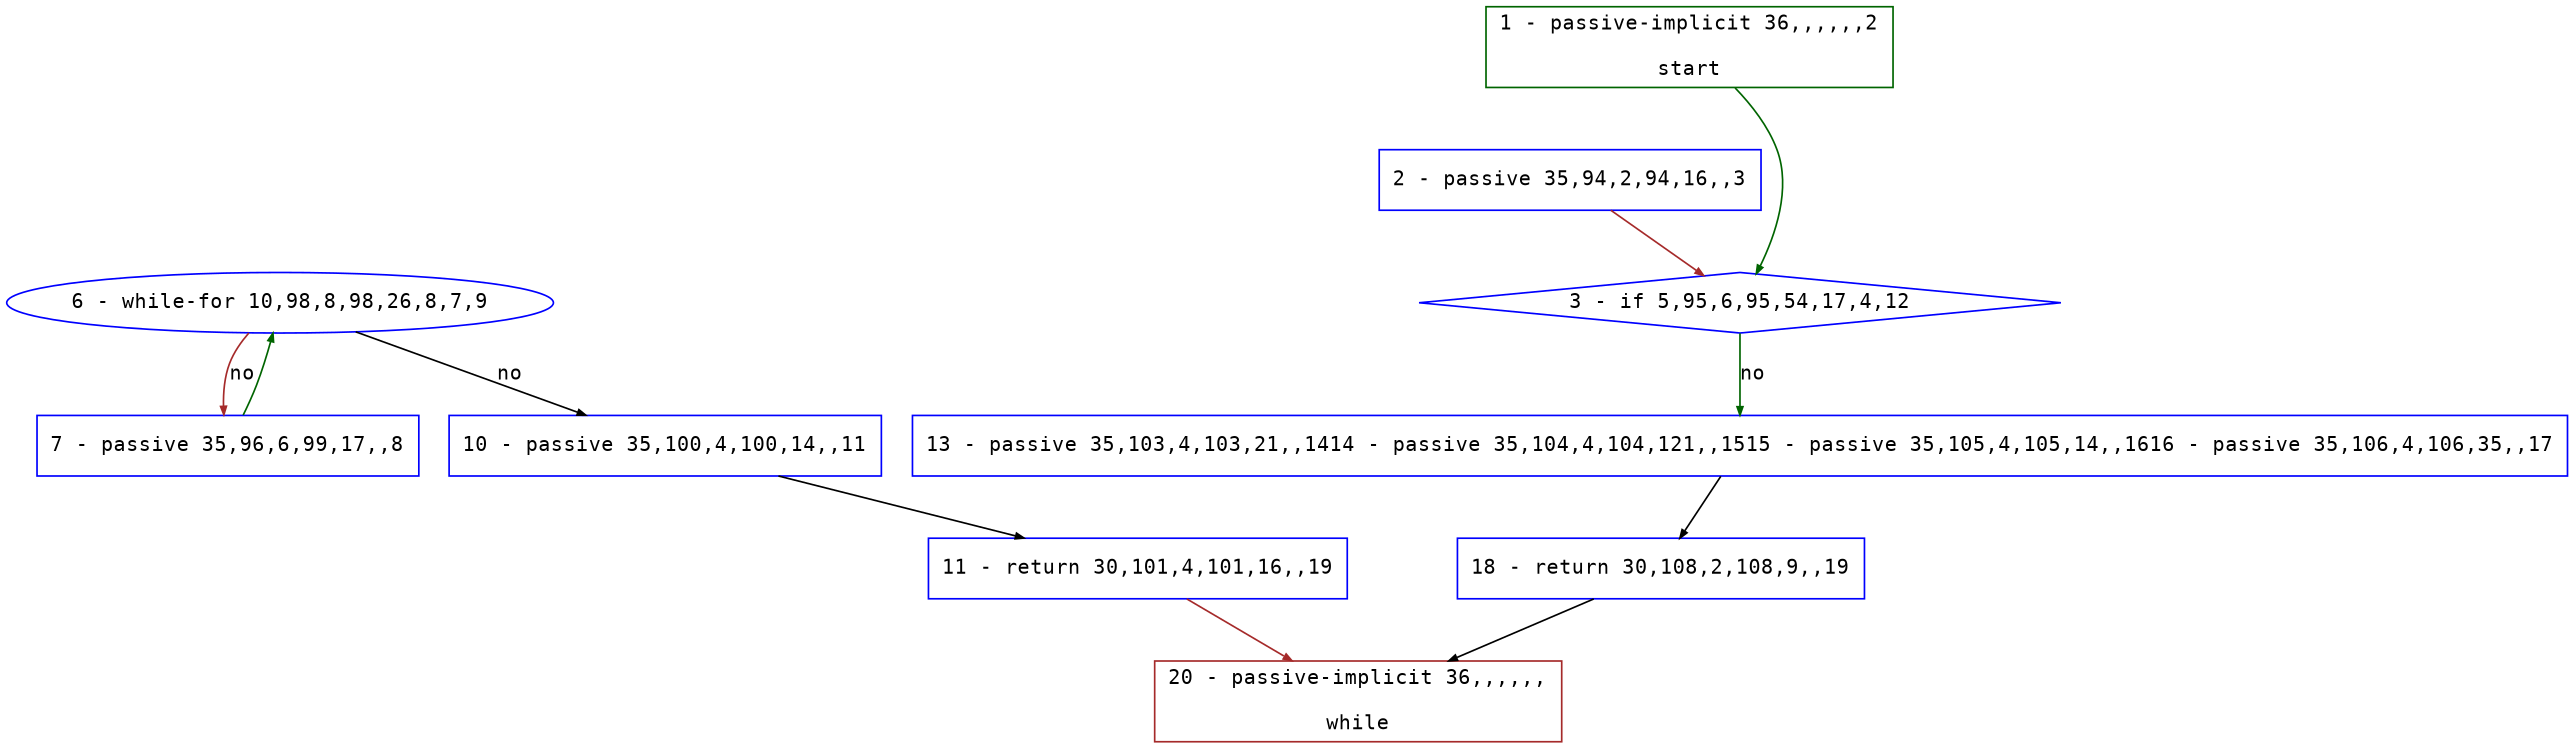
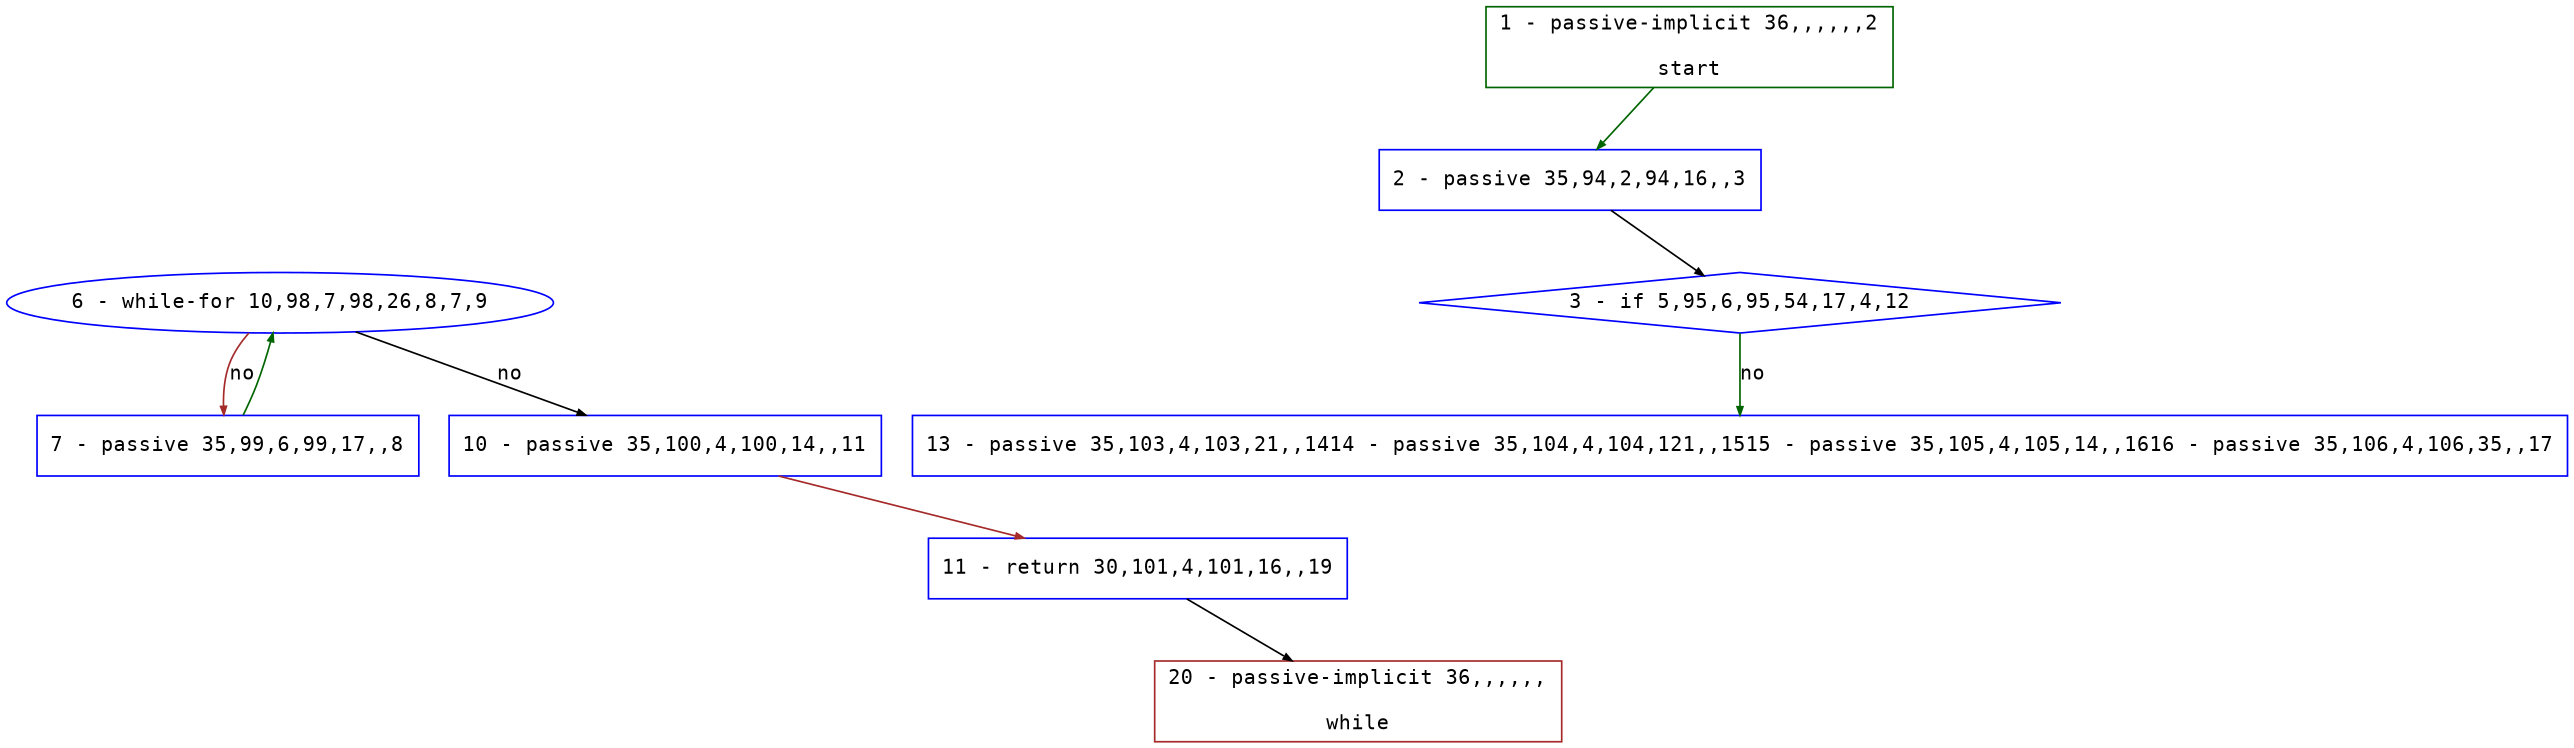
edge "1 - passive-implicit 36,,,,,,2 start" -> "3 - if 5,95,6,95,54,17,4,12": now "1 - passive-implicit 36,,,,,,2 start" -> "2 - passive 35,94,2,94,16,,3"
edge "2 - passive 35,94,2,94,16,,3" -> "3 - if 5,95,6,95,54,17,4,12": color brown -> black
node "6 - while-for 10,98,8,98,26,8,7,9": label "6 - while-for 10,98,8,98,26,8,7,9" -> "6 - while-for 10,98,7,98,26,8,7,9"
node "7 - passive 35,96,6,99,17,,8": label "7 - passive 35,96,6,99,17,,8" -> "7 - passive 35,99,6,99,17,,8"
edge "10 - passive 35,100,4,100,14,,11" -> "11 - return 30,101,4,101,16,,19": color black -> brown
node "18 - return 30,108,2,108,9,,19": removed
edge "11 - return 30,101,4,101,16,,19" -> "20 - passive-implicit 36,,,,,, while": color brown -> black
